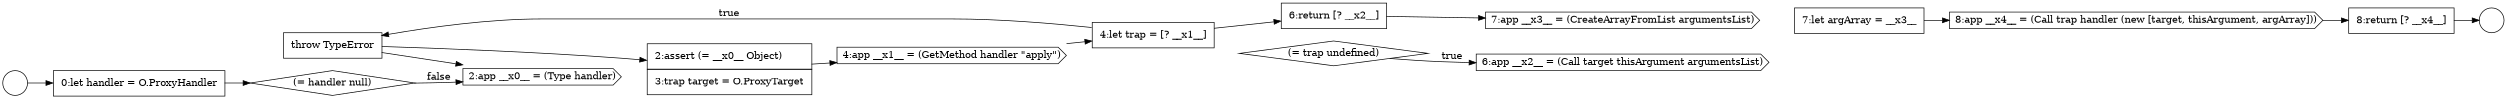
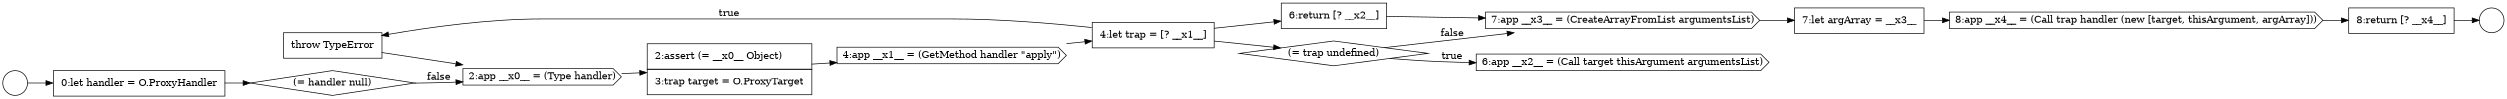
edge "7:app __x3__ = (CreateArrayFromList argumentsList)" -> "7:let argArray = __x3__": added
edge "(= trap undefined)" -> "7:app __x3__ = (CreateArrayFromList argumentsList)": added, label "false"
edge "4:let trap = [? __x1__]" -> "(= trap undefined)": added
edge "throw TypeError" -> "2:assert (= __x0__ Object)": now "2:app __x0__ = (Type handler)" -> "2:assert (= __x0__ Object)"
